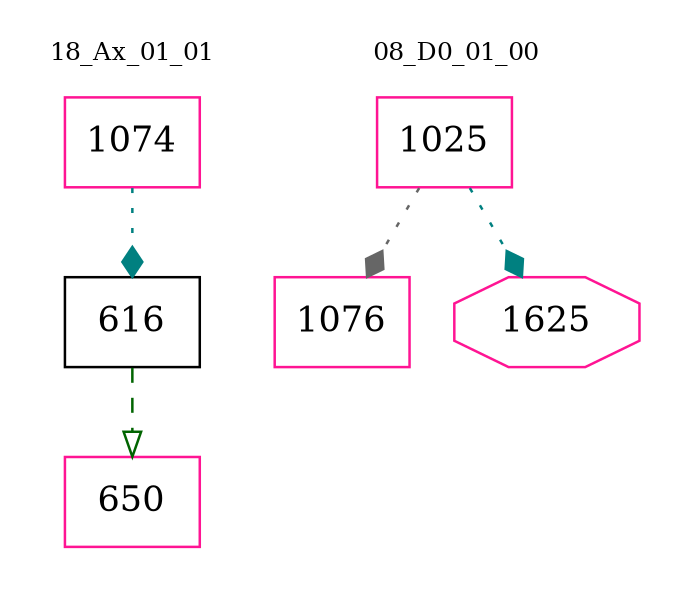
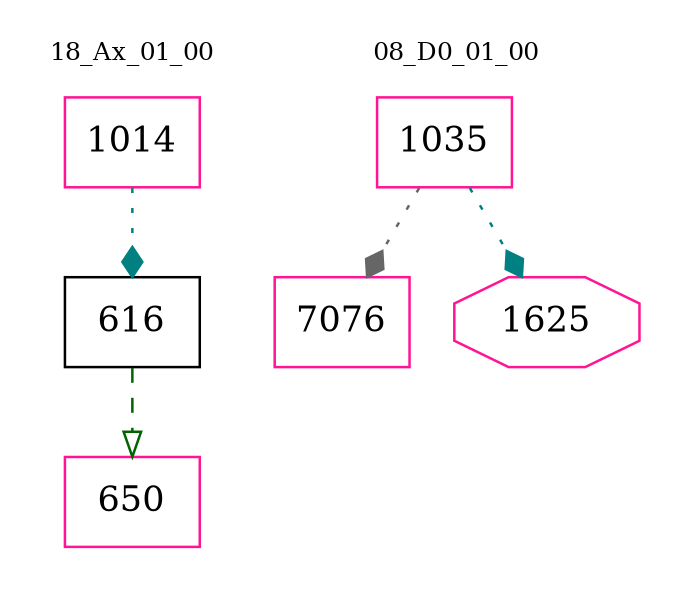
cluster "18_Ax_01_01": label "18_Ax_01_01" -> "18_Ax_01_00"
node "1074": label "1074" -> "1014"
node "1025": label "1025" -> "1035"
node "1076": label "1076" -> "7076"
